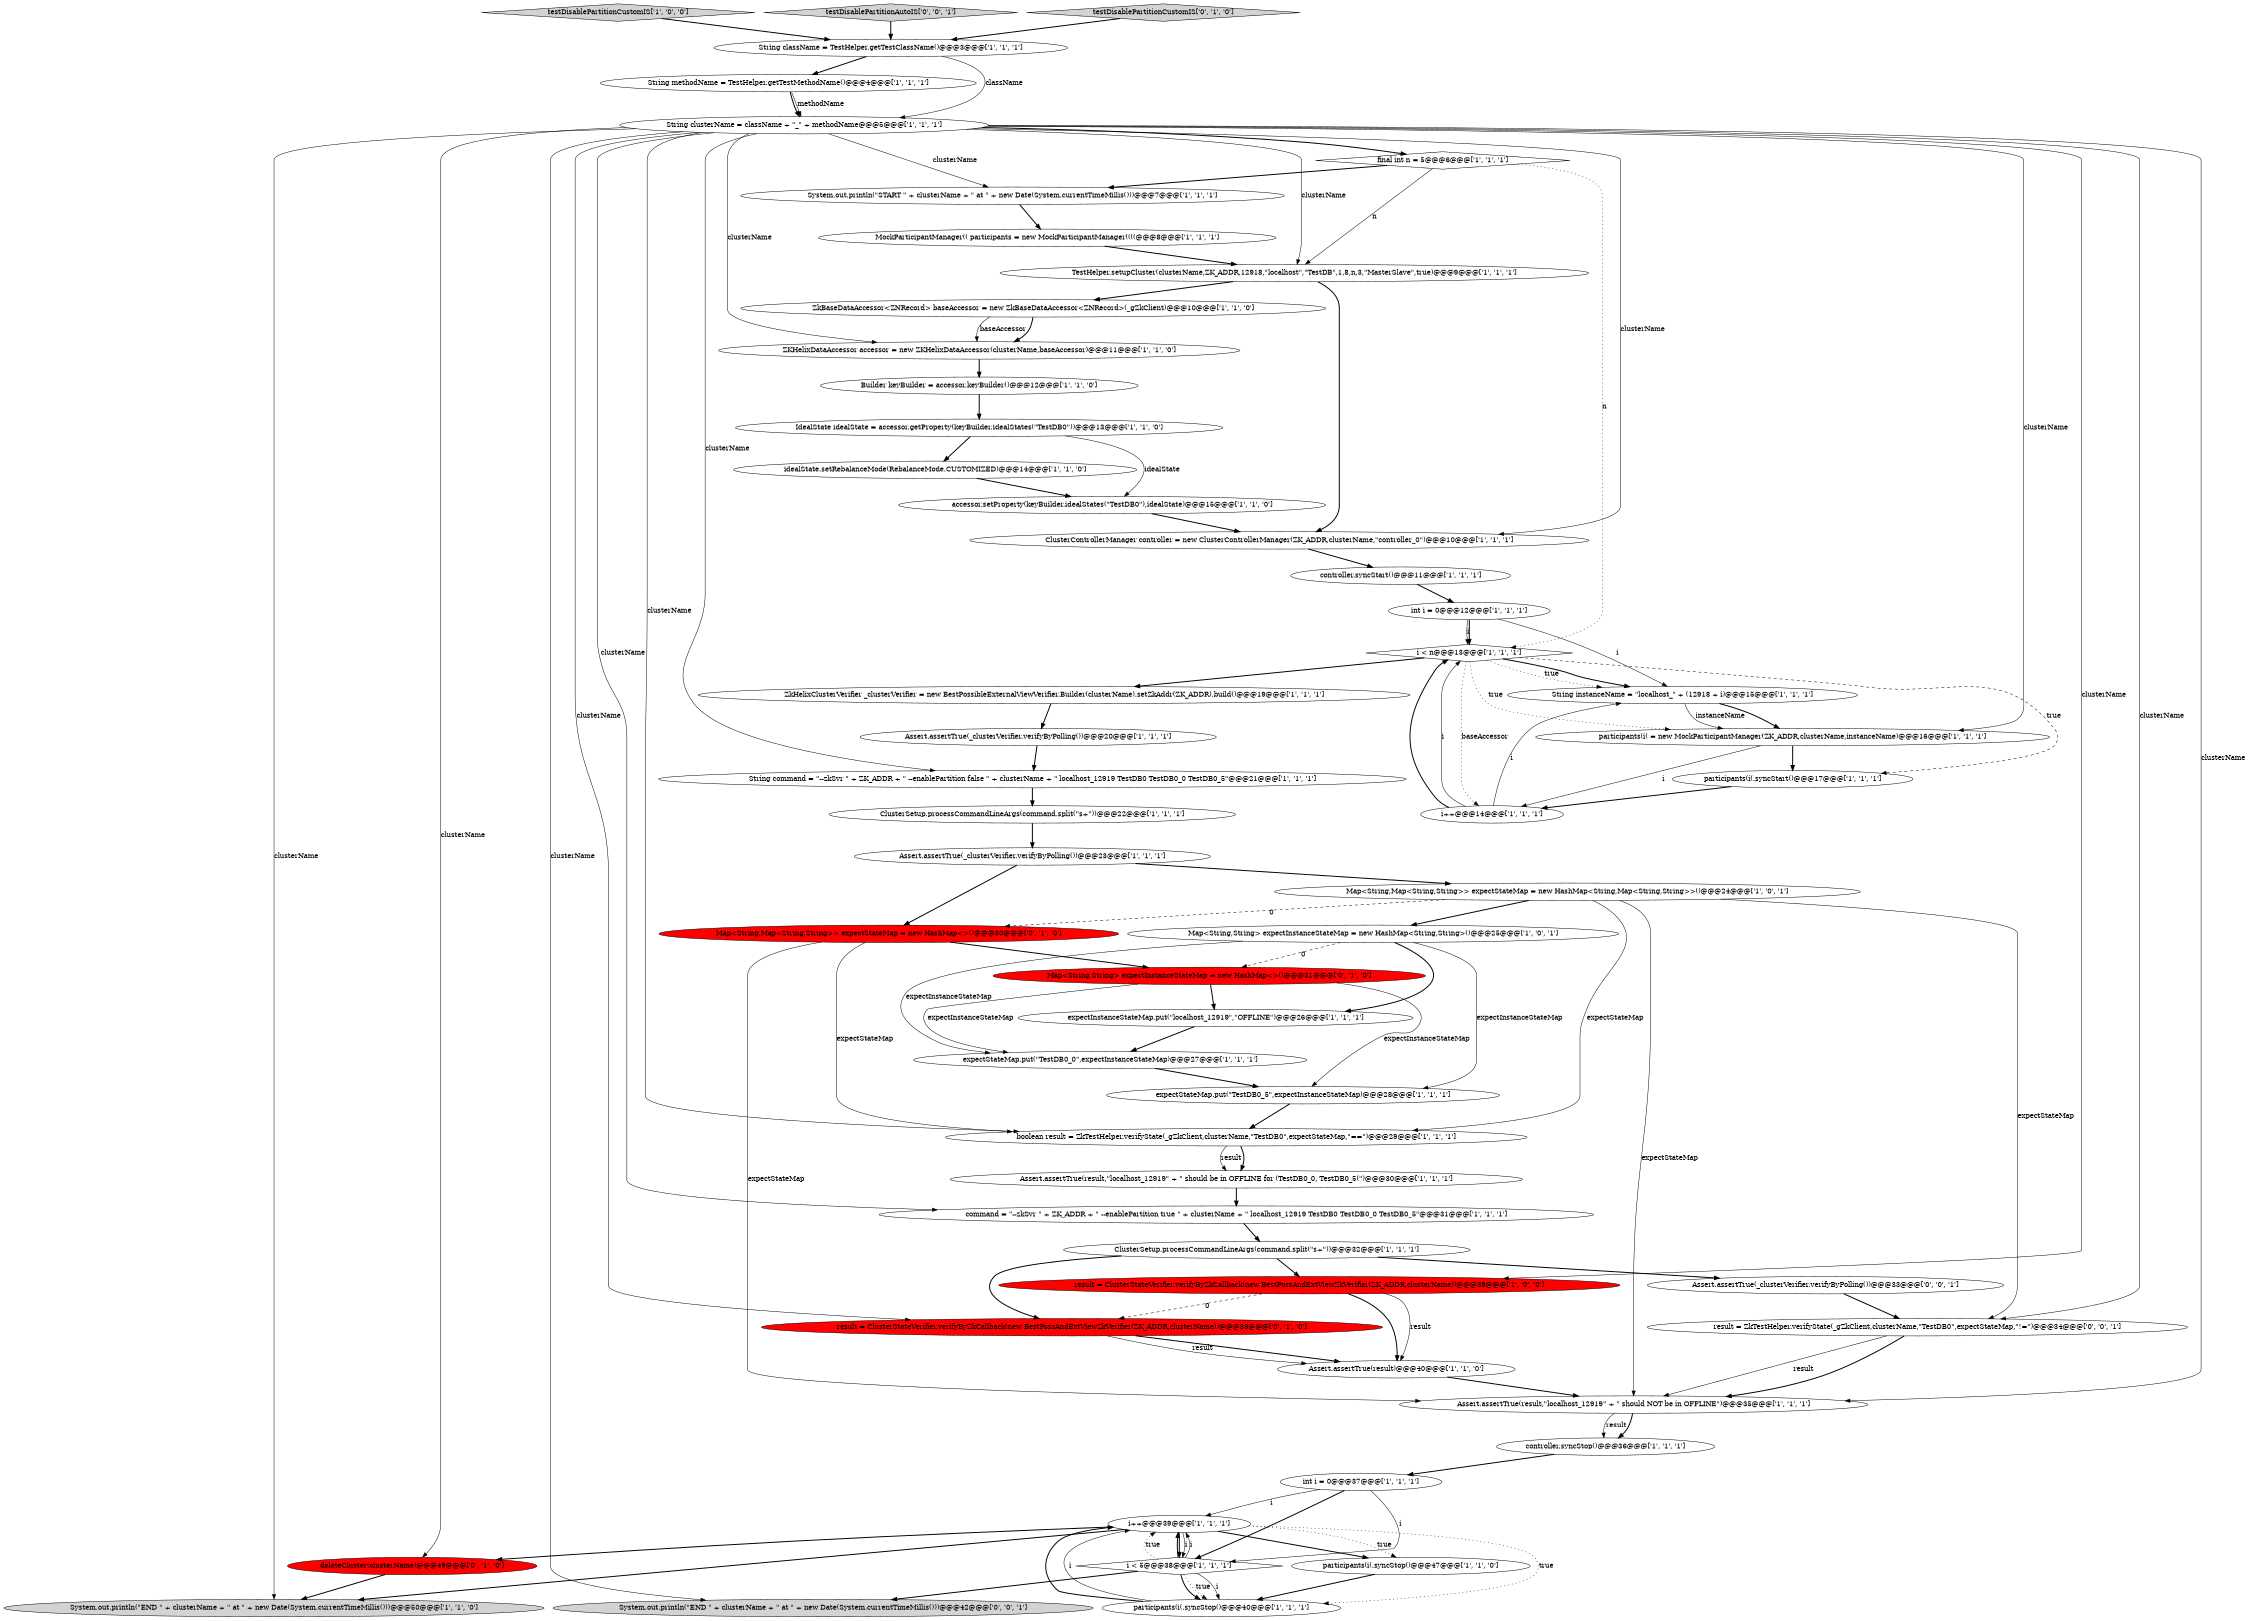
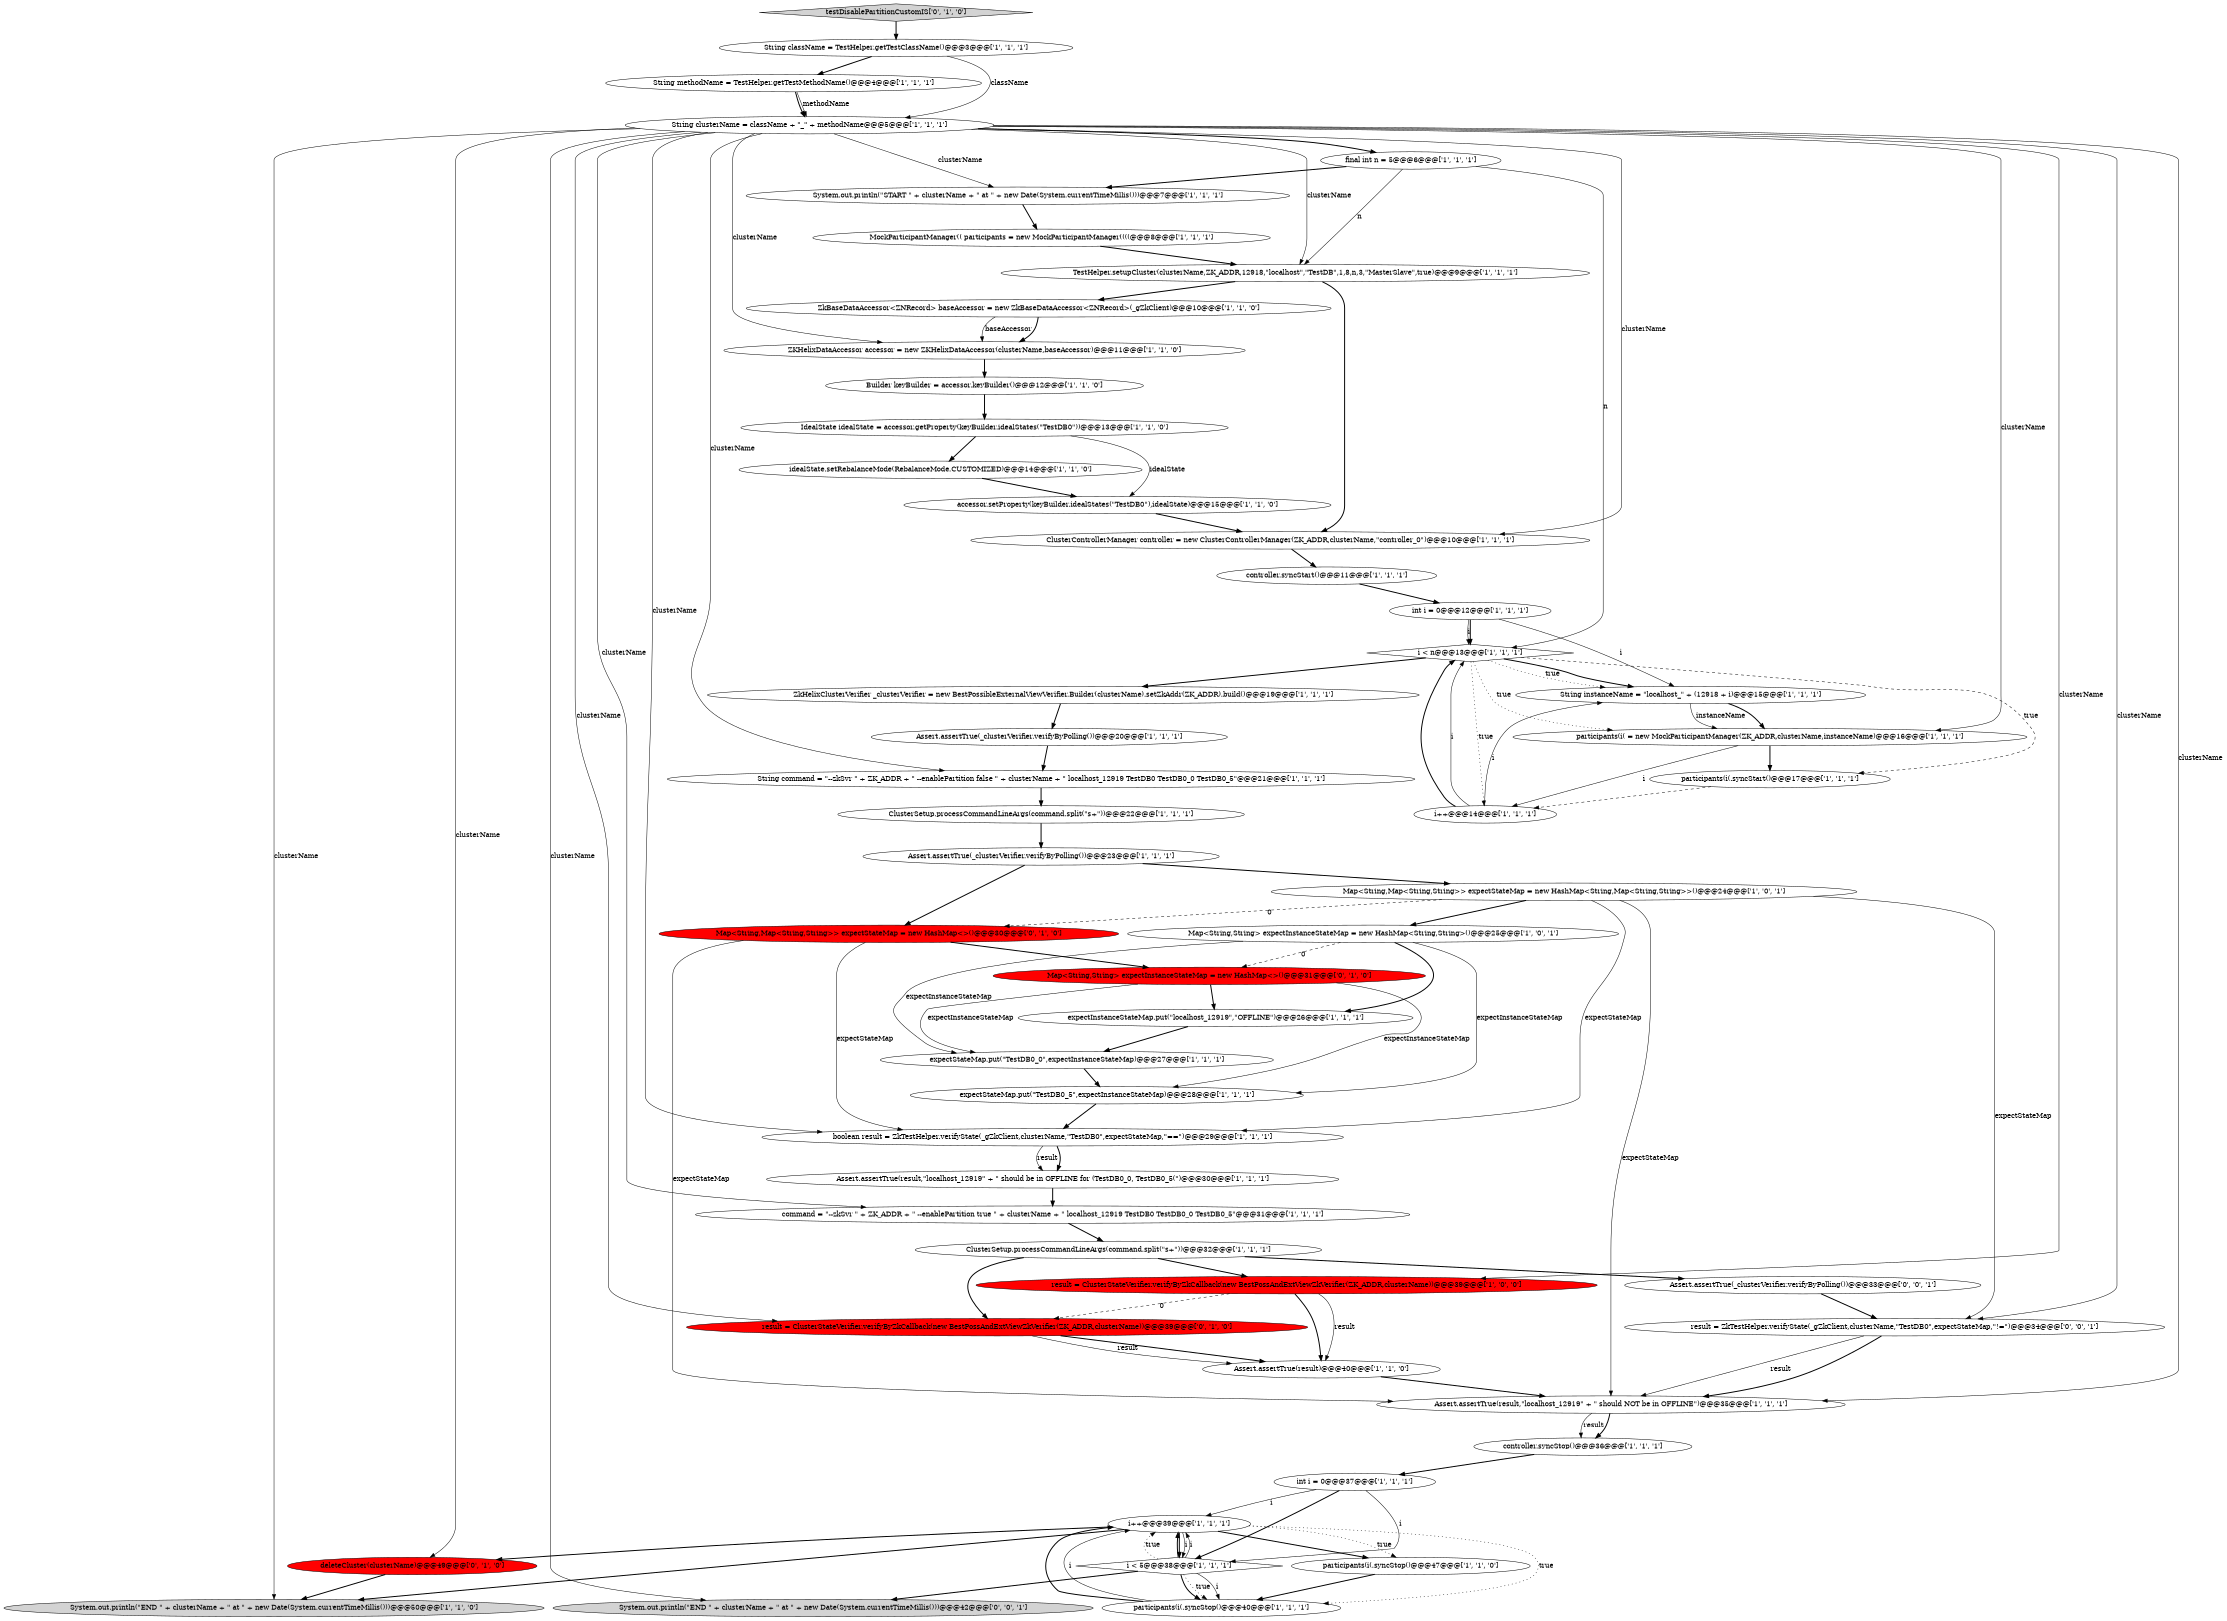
node "testDisablePartitionCustomIS['1', '0', '0']": removed
node "testDisablePartitionAutoIS['0', '0', '1']": removed
node "final int n = 5@@@6@@@['1', '1', '1']": shape diamond -> ellipse
edge "final int n = 5@@@6@@@['1', '1', '1']" -> "i < n@@@13@@@['1', '1', '1']": style dotted -> solid
edge "i < n@@@13@@@['1', '1', '1']" -> "i++@@@14@@@['1', '1', '1']": label "baseAccessor" -> "true"
edge "participants(i(.syncStart()@@@17@@@['1', '1', '1']" -> "i++@@@14@@@['1', '1', '1']": style bold -> dashed
